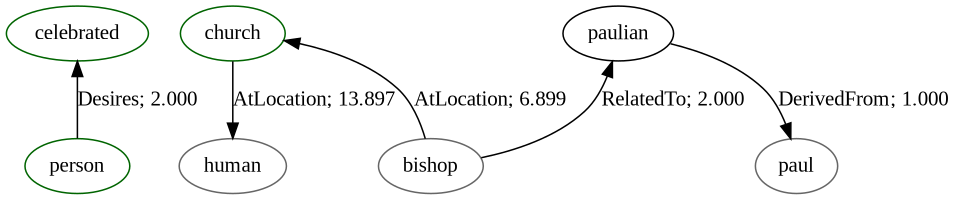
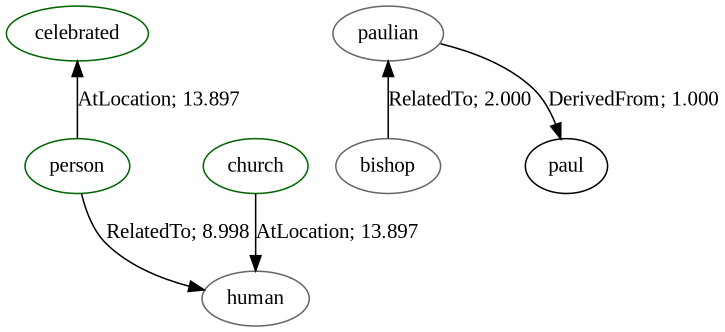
node "paulian": color black -> gray40
edge "bishop" -> "church": removed, label "AtLocation; 6.899"
edge "person" -> "celebrated": label "Desires; 2.000" -> "AtLocation; 13.897"
node "paul": color gray40 -> black
edge "person" -> "human": added, label "RelatedTo; 8.998"
